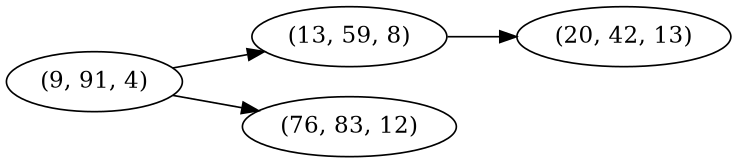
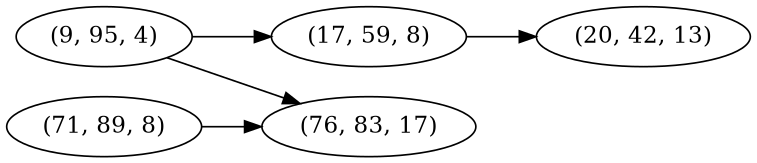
node "(13, 59, 8)": label "(13, 59, 8)" -> "(17, 59, 8)"
node "(9, 91, 4)": label "(9, 91, 4)" -> "(9, 95, 4)"
node "(71, 89, 8)": added
node "(76, 83, 12)": label "(76, 83, 12)" -> "(76, 83, 17)"
